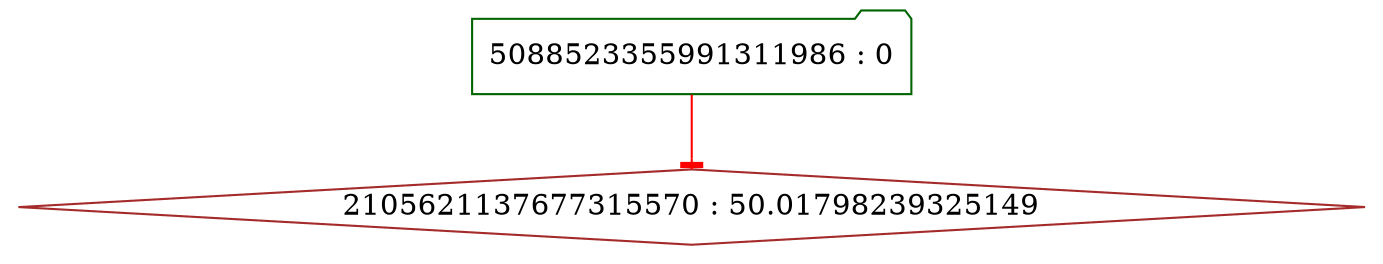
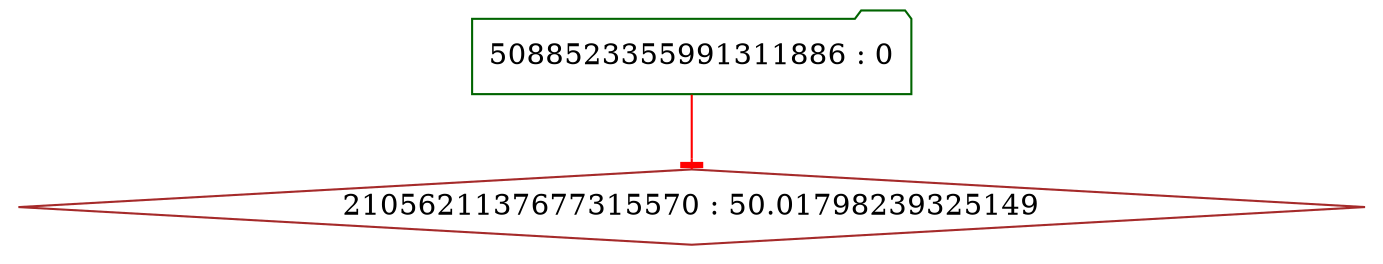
node "5088523355991311986 : 0": label "5088523355991311986 : 0" -> "5088523355991311886 : 0"
